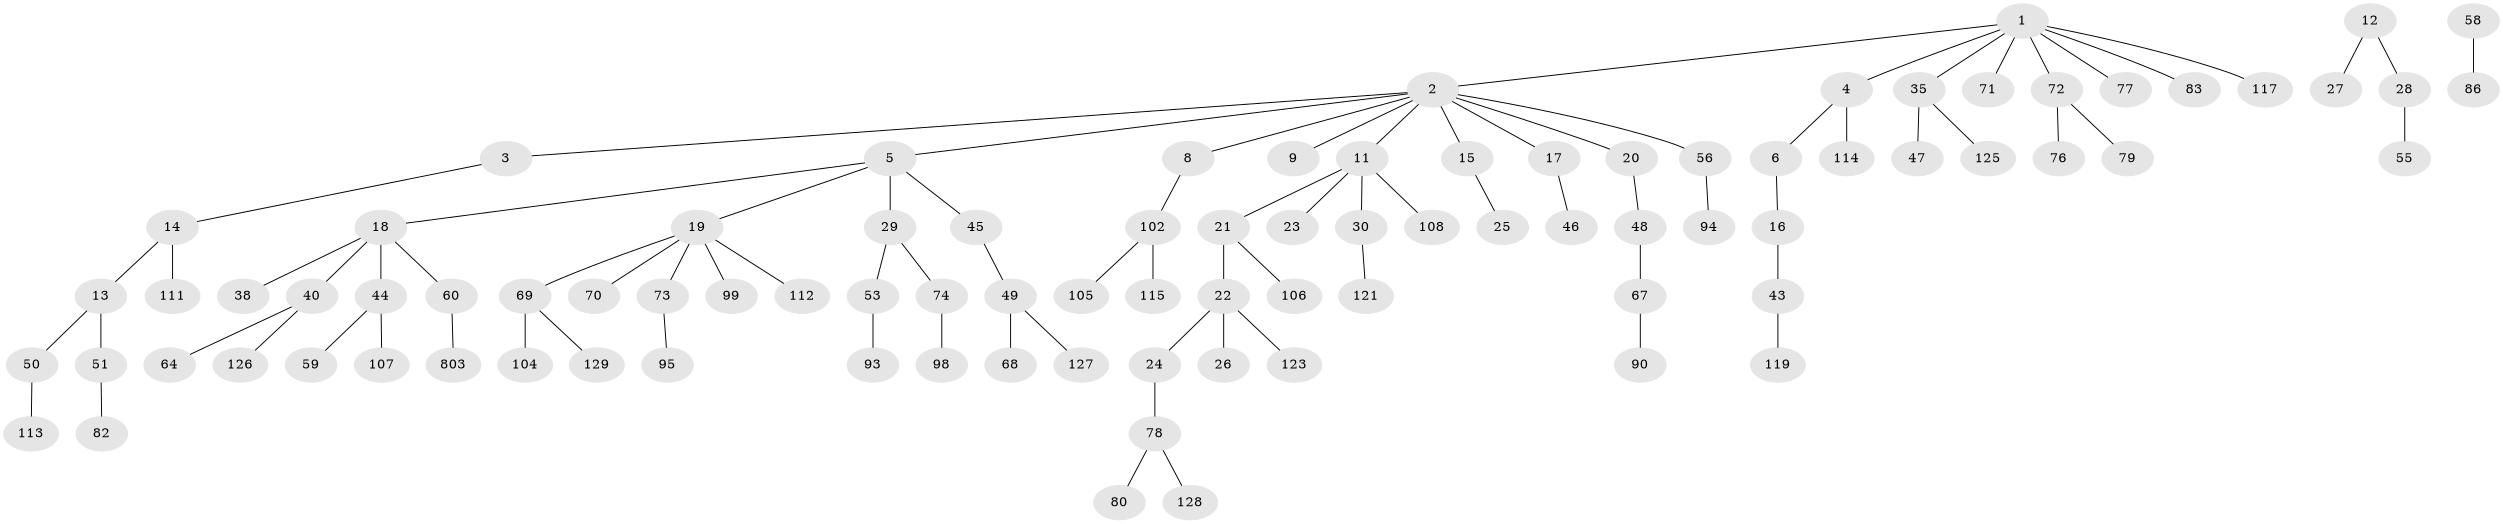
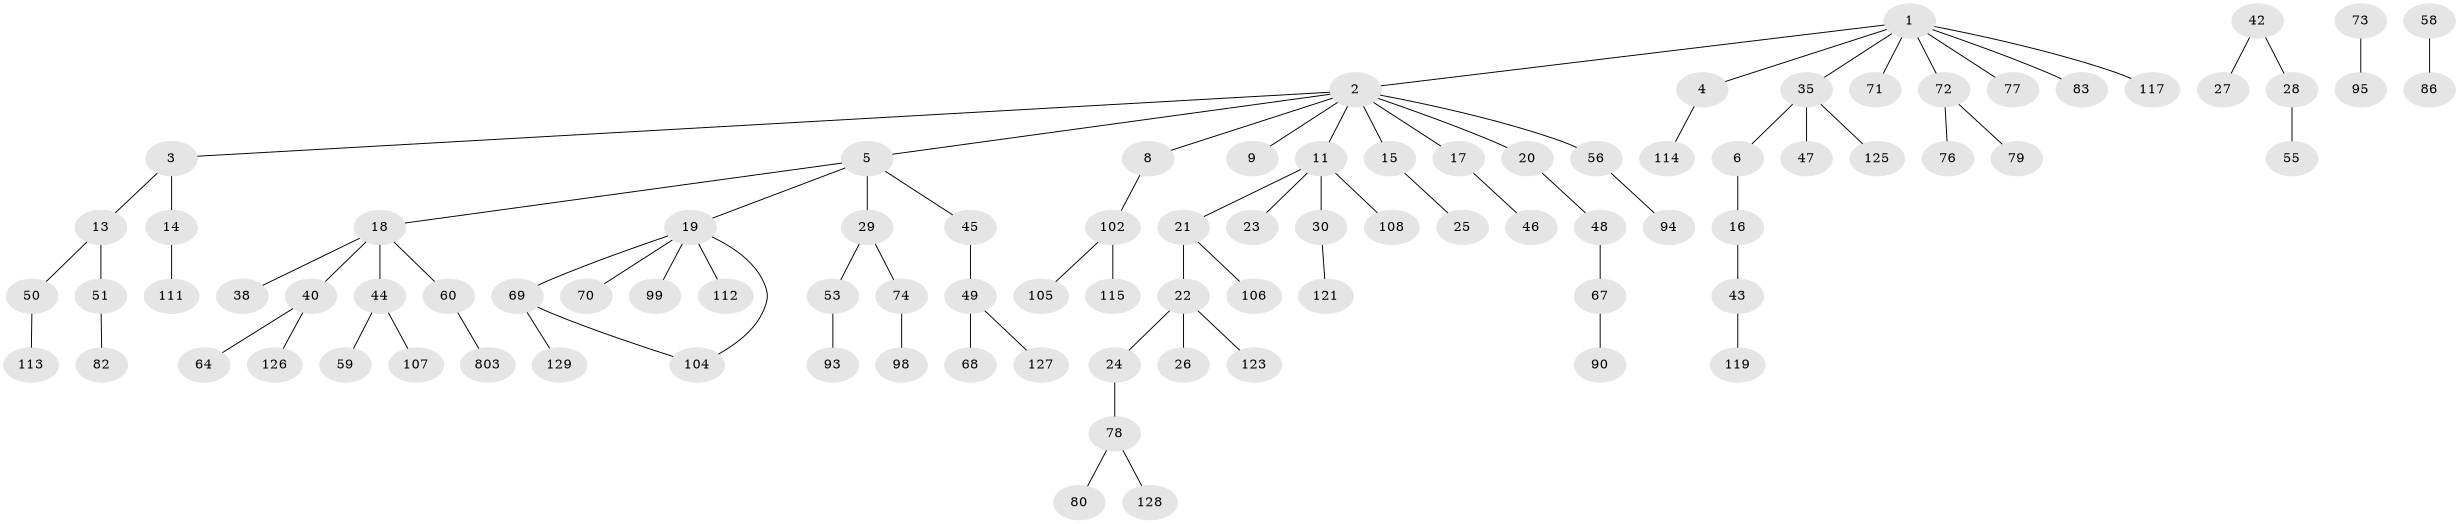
node "12": label "12" -> "42"
edge "4" -- "6": now "35" -- "6"
edge "14" -- "13": now "3" -- "13"
edge "19" -- "73": now "19" -- "104"
